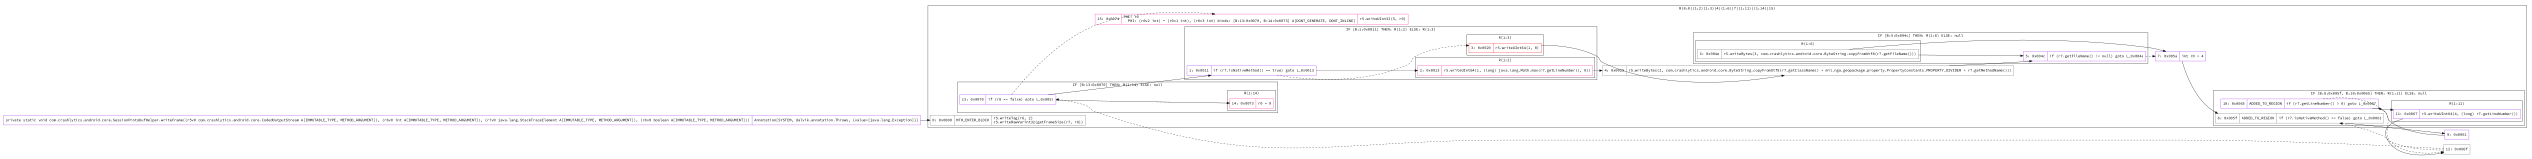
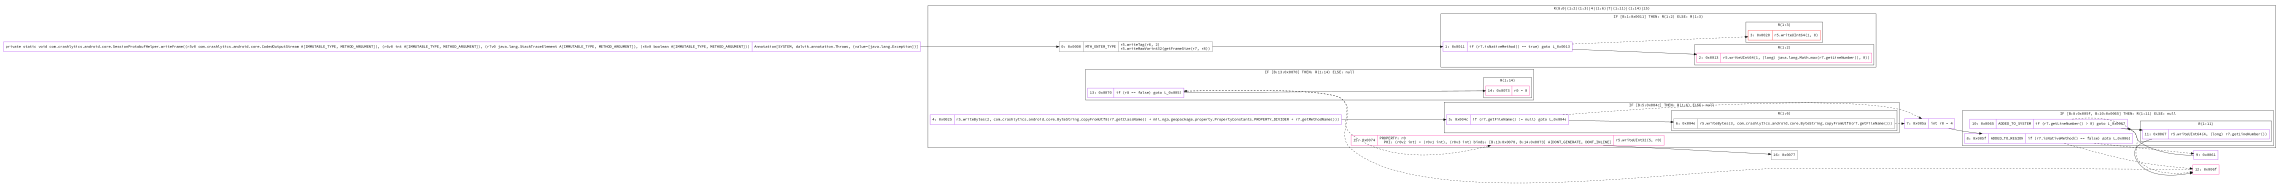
node "15: 0x0074": text "PHI: r0" -> "PROPERTY: r0"
edge "6: 0x004e" -> "7: 0x005a": style solid -> dashed
edge "6: 0x004e" -> "5: 0x004c": reversed
edge "2: 0x0013" -> "4: 0x0025": removed
node "4: 0x0025": color gray40 -> purple
edge "3: 0x0020" -> "4: 0x0025": removed
edge "13: 0x0070" -> "1: 0x0011": now "0: 0x0000" -> "1: 0x0011"
node "10: 0x0065": text "ADDED_TO_REGION" -> "ADDED_TO_SYSTEM"
node "8: 0x005f": color gray40 -> purple
node "0: 0x0000": text "MTH_ENTER_BLOCK" -> "MTH_ENTER_TYPE"
edge "8: 0x005f" -> "9: 0x0061": style solid -> dashed
edge "12: 0x006f" -> "8: 0x005f": reversed
node "12: 0x006f": color gray40 -> deeppink
node "16: 0x0077": added
